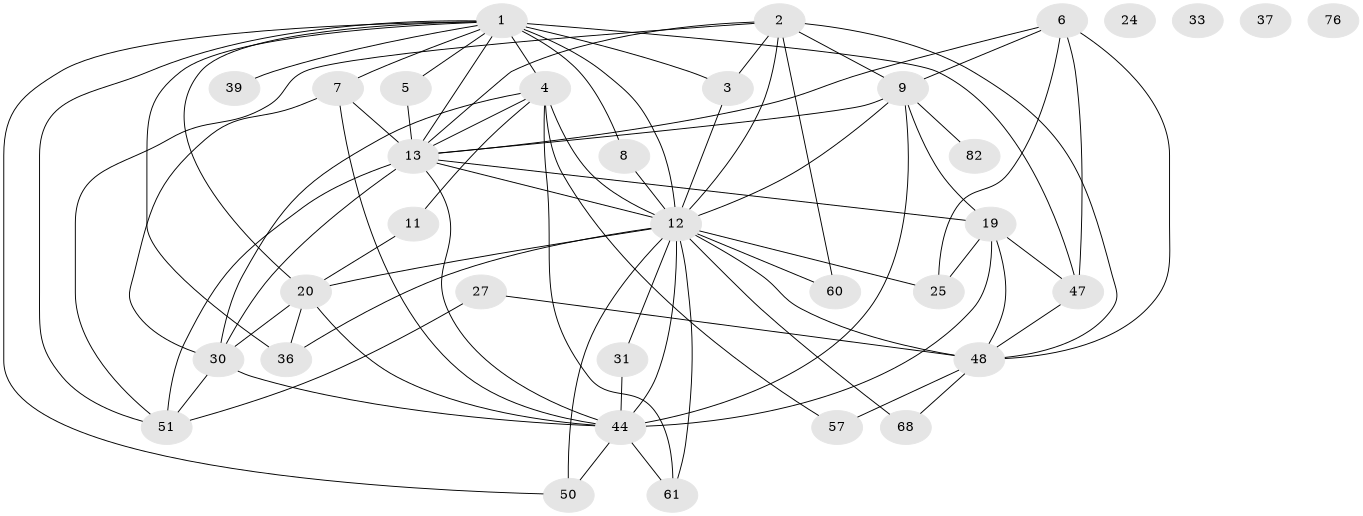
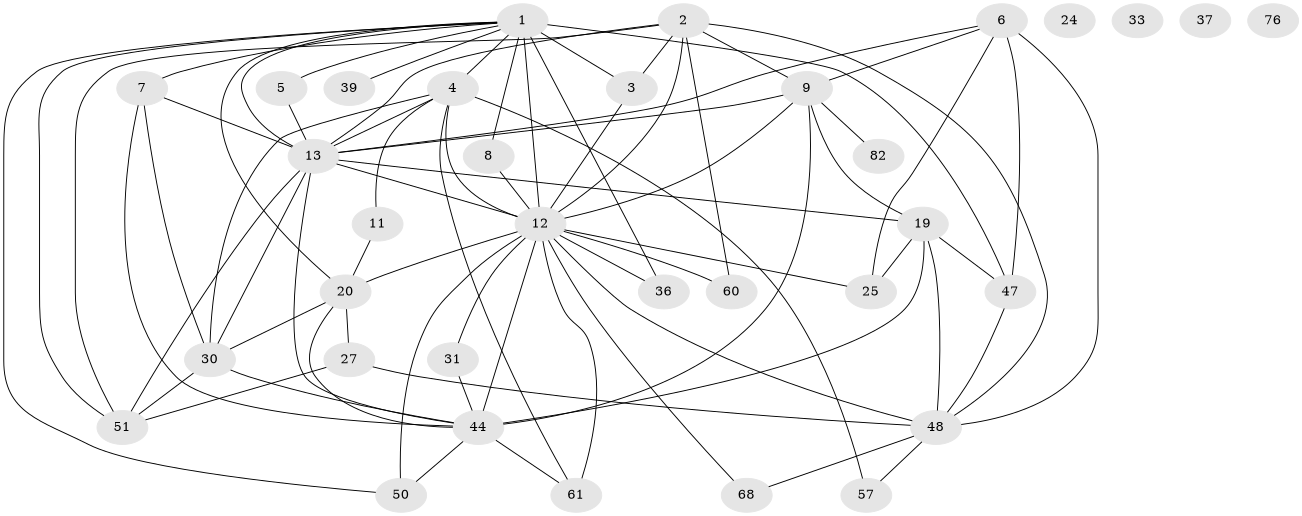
edge "20" -- "36": now "20" -- "27"
